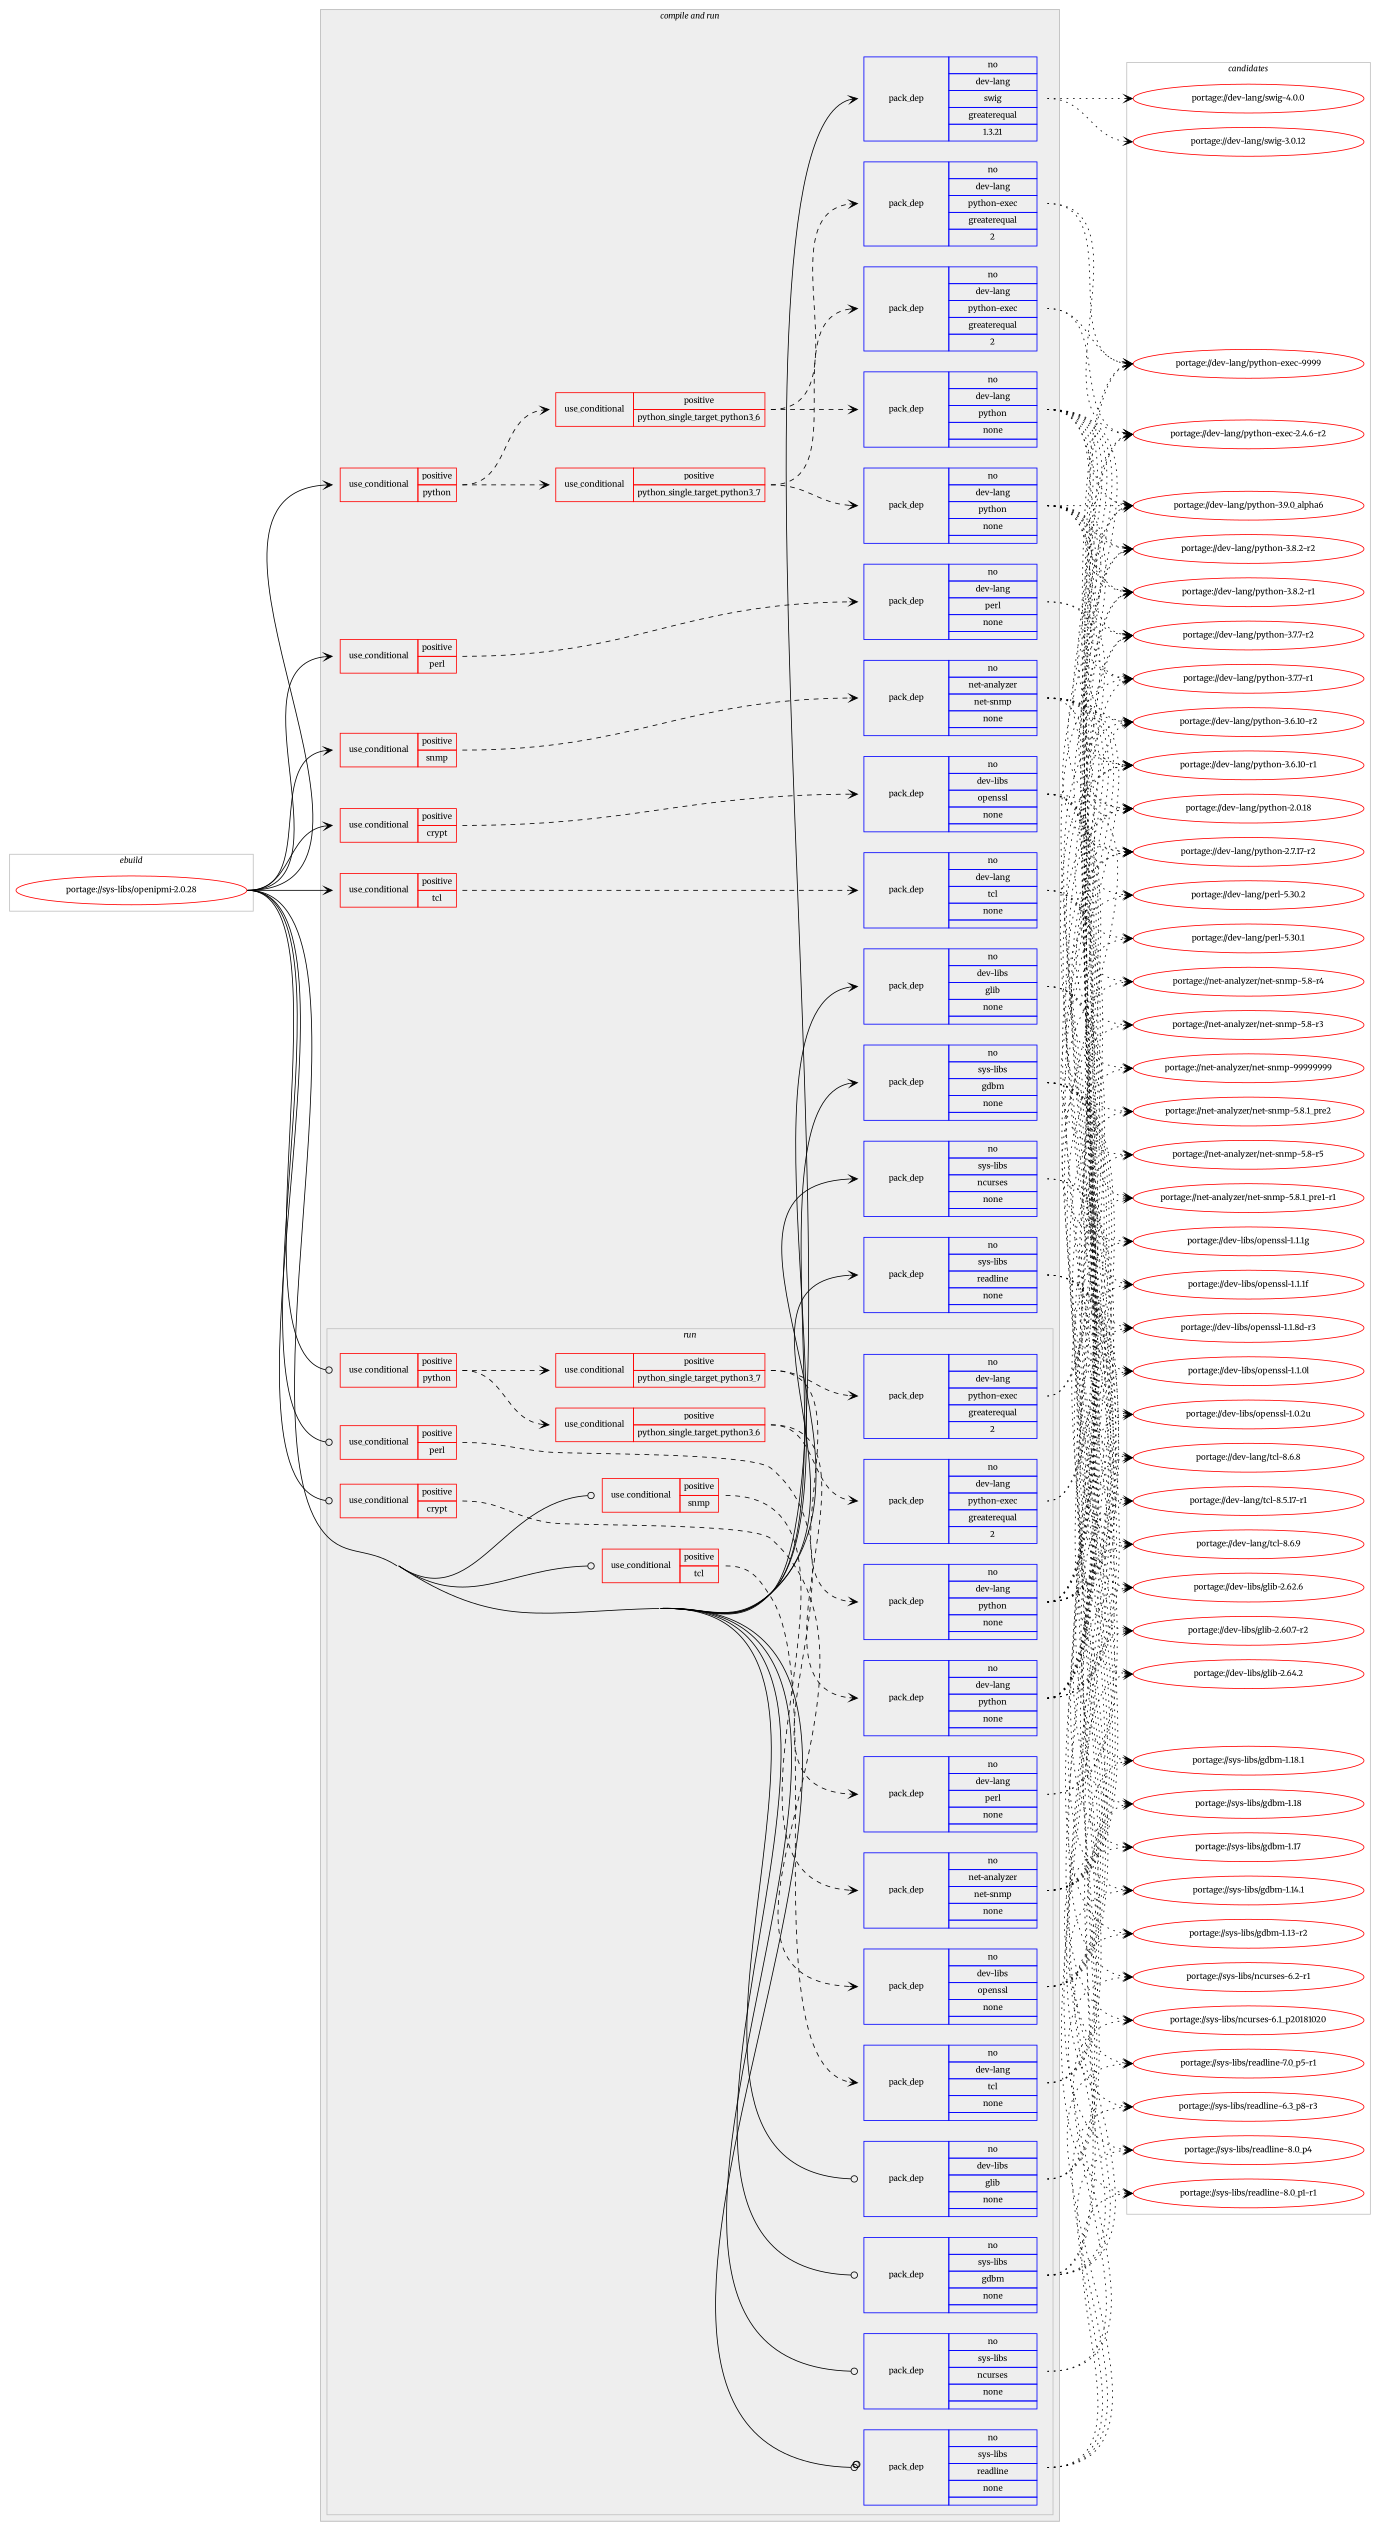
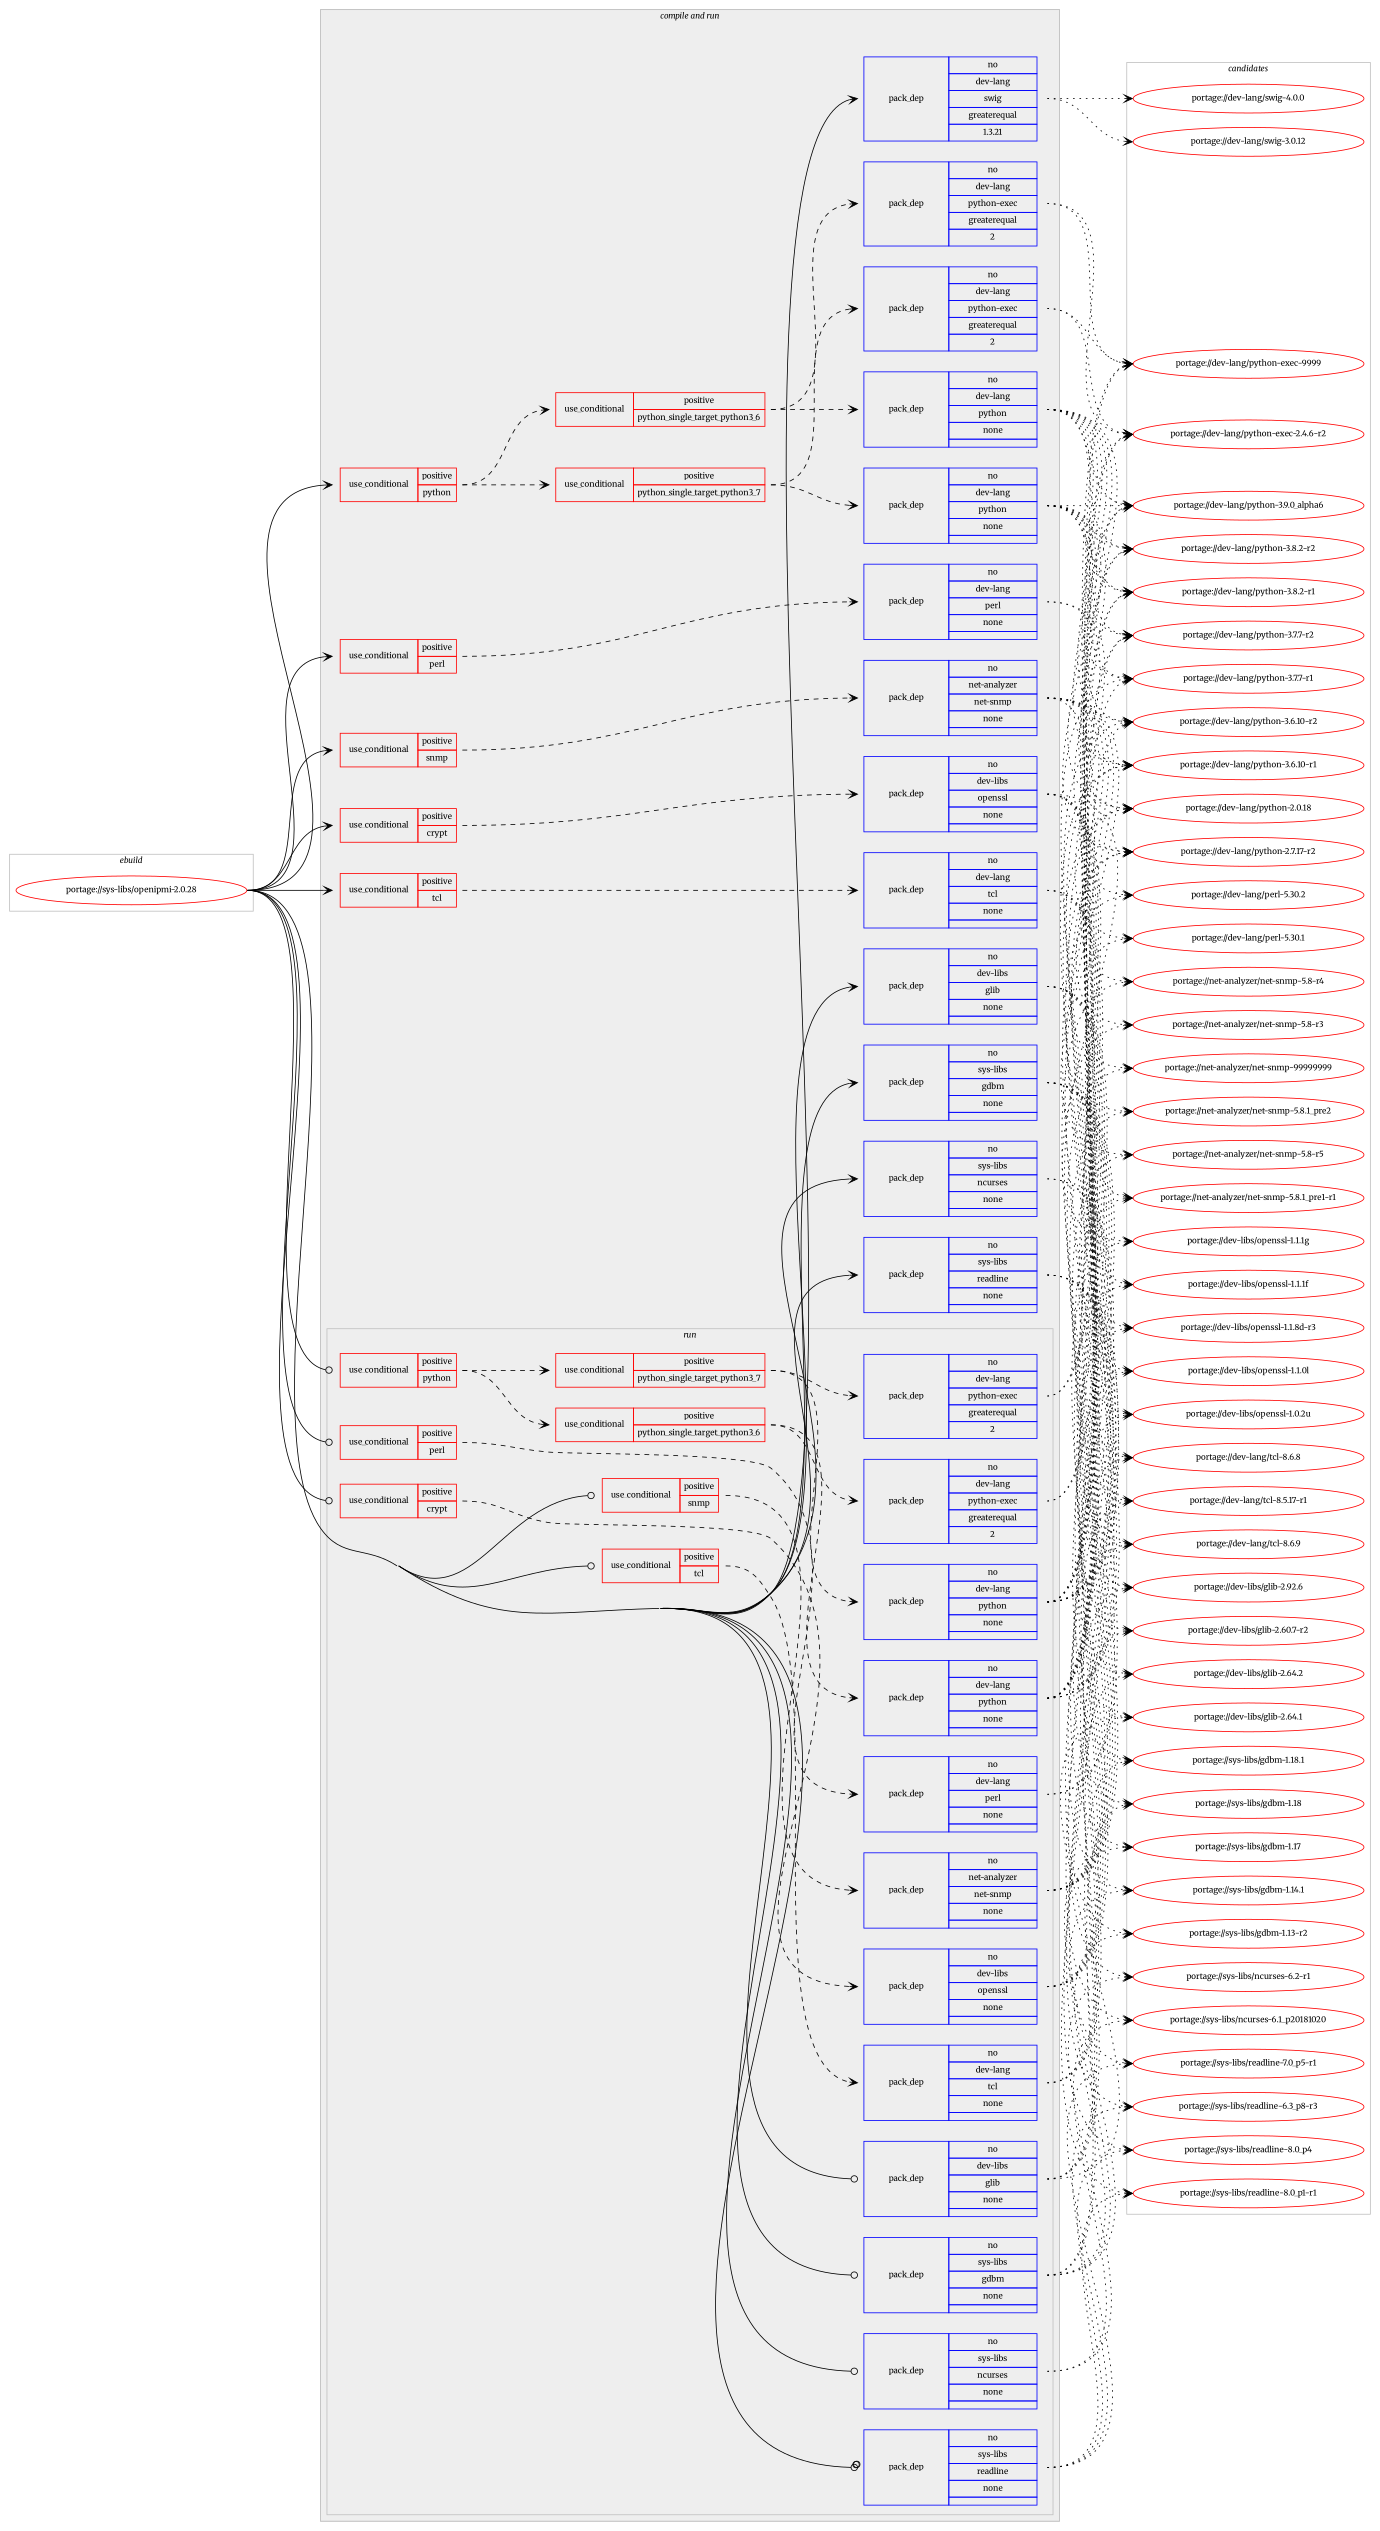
node "portage://dev-libs/glib-2.62.6": label "portage://dev-libs/glib-2.62.6" -> "portage://dev-libs/glib-2.92.6"
node "portage://dev-libs/glib-2.64.1": added
